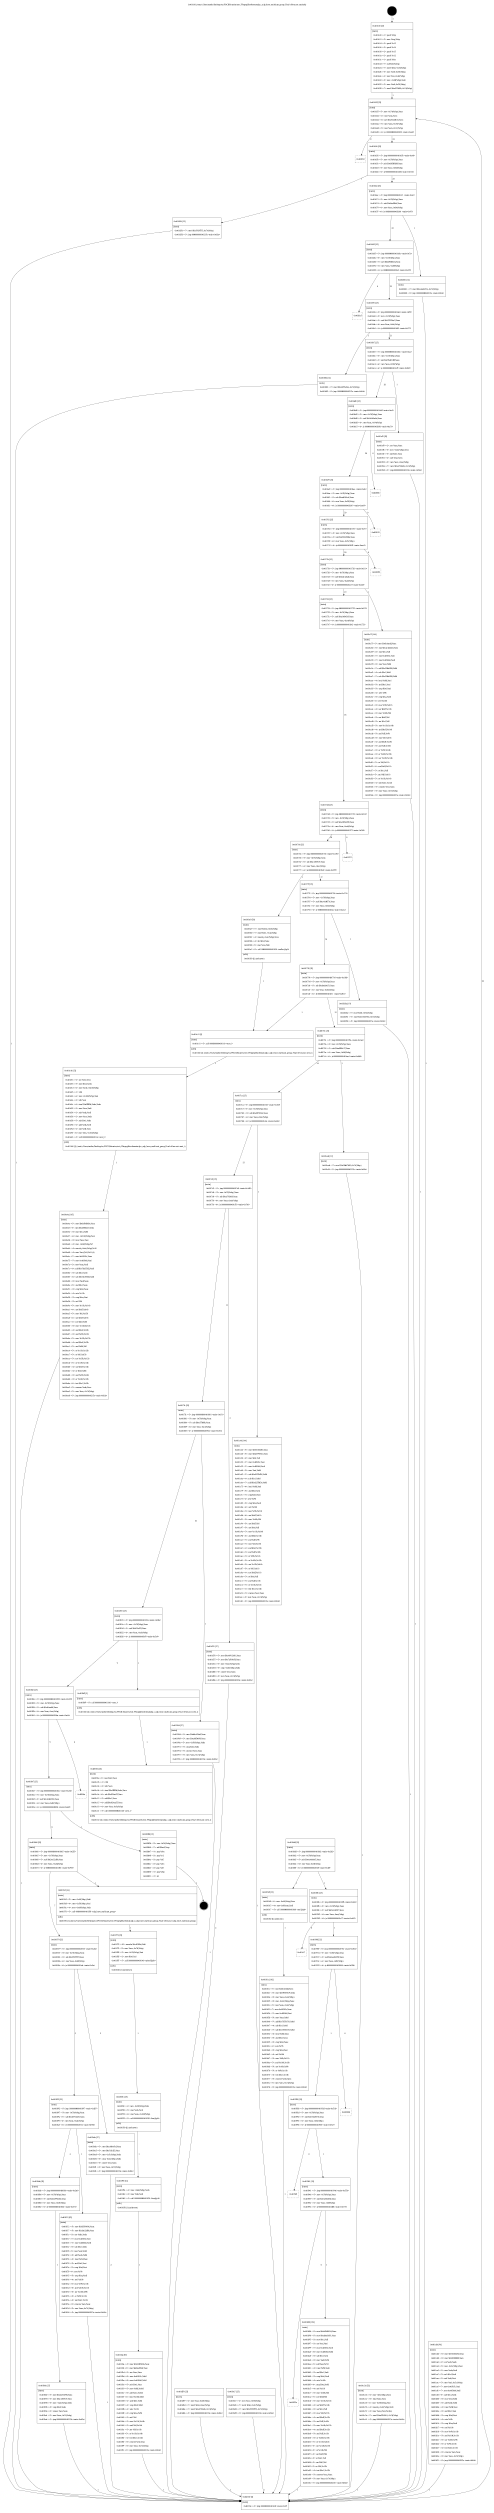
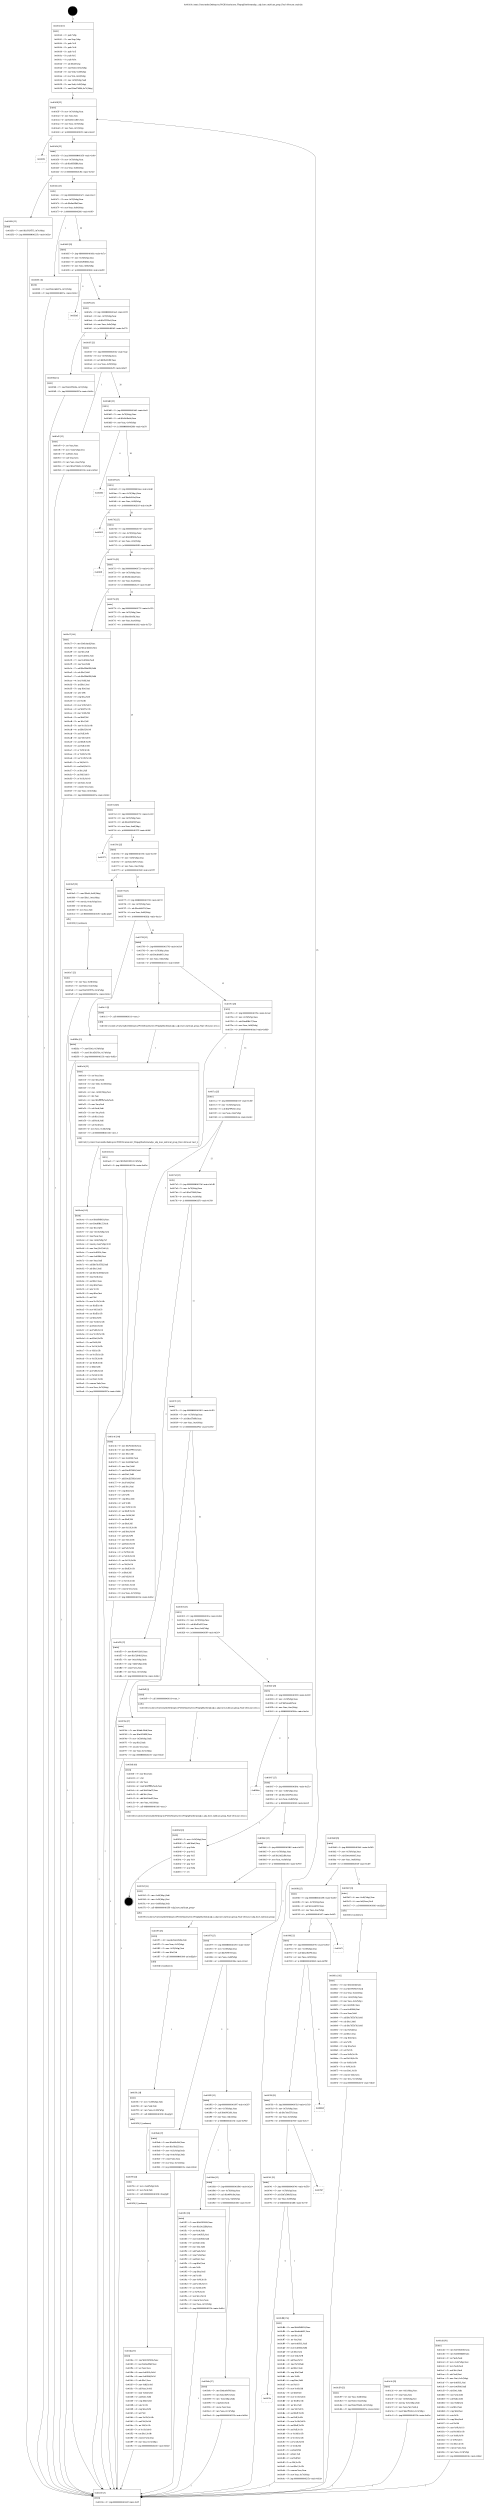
edge "0x401ba9 [30]" -> "0x401e11 [5]": now "0x401ba9 [30]" -> "0x401bc7 [23]"
